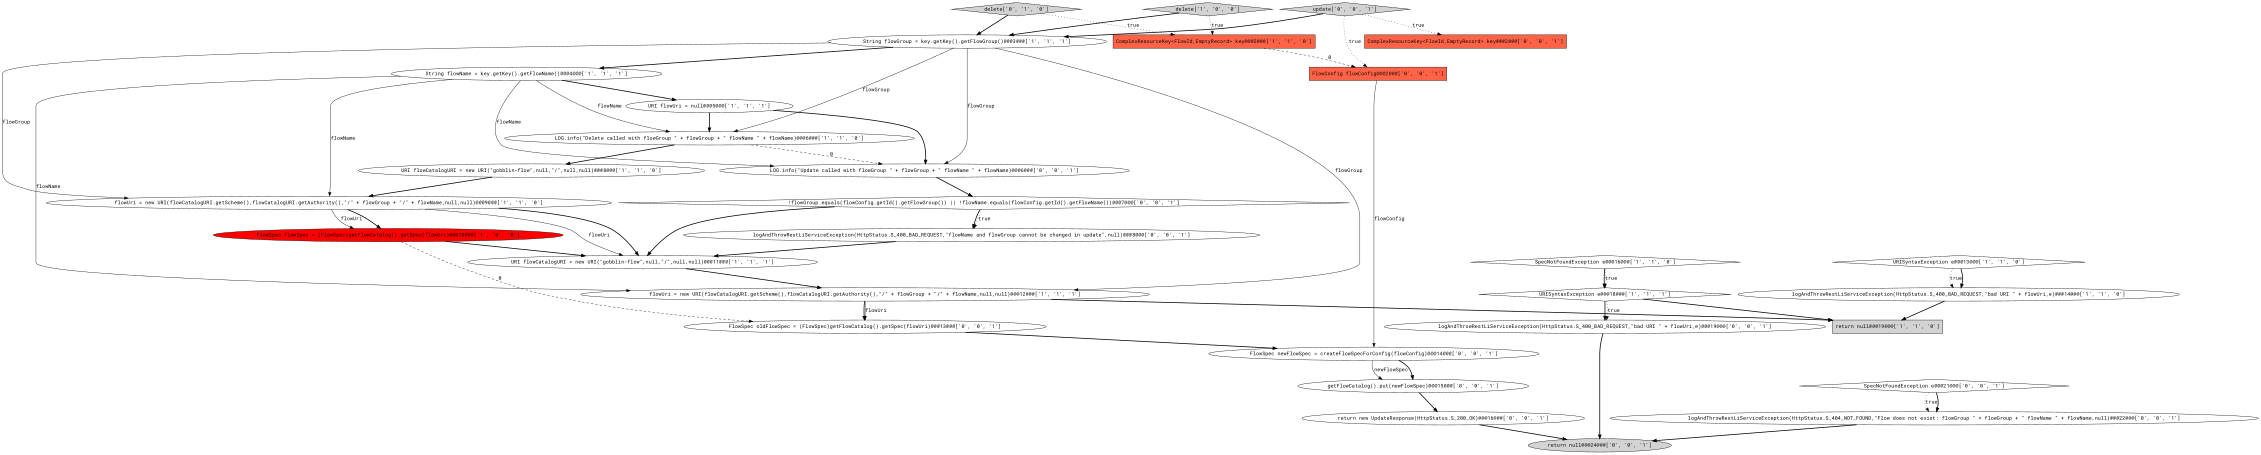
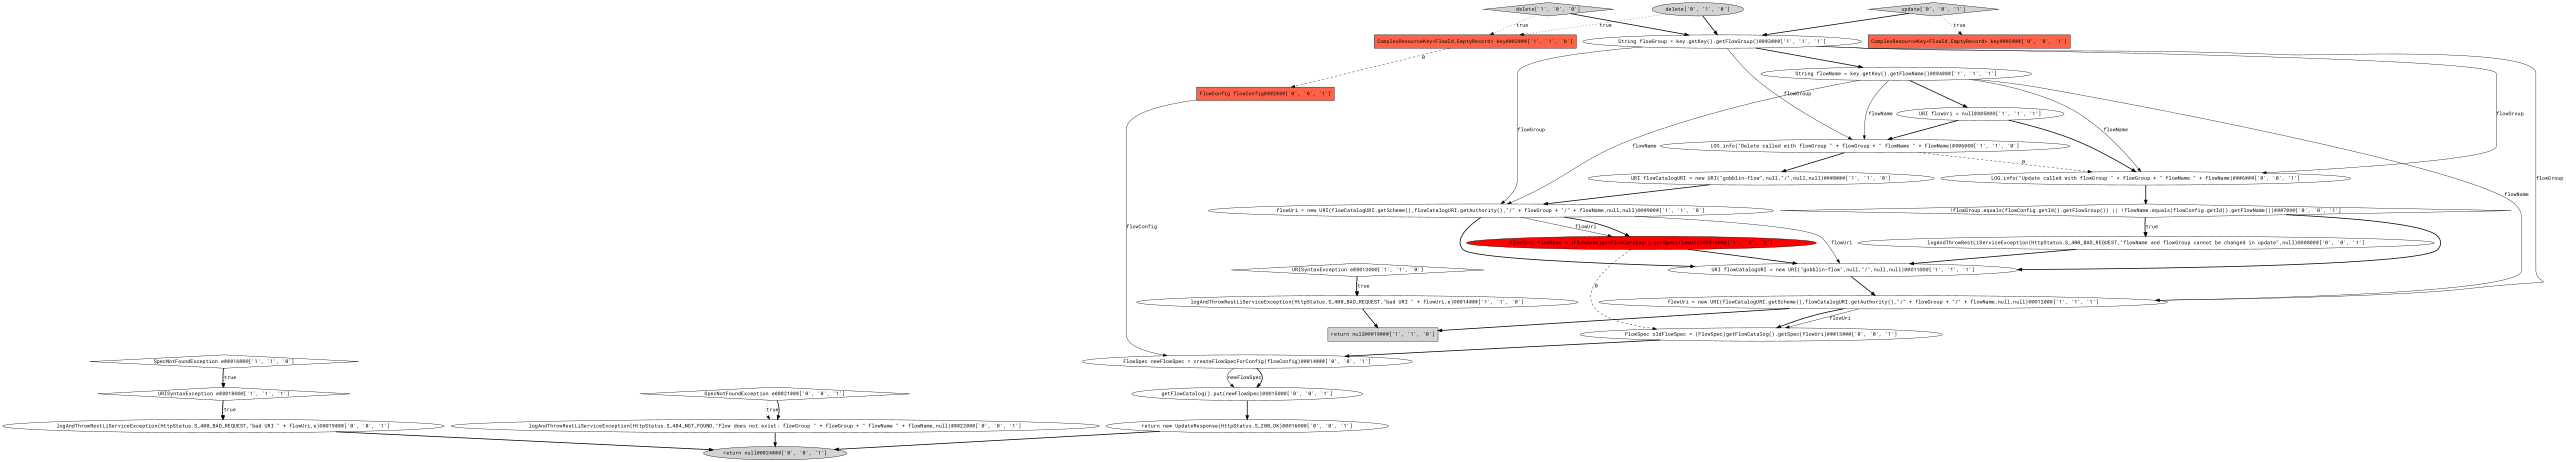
node "delete['0', '1', '0']": shape diamond -> ellipse
edge "update['0', '0', '1']" -> "FlowConfig flowConfig@@@2@@@['0', '0', '1']": removed, label "true"
edge "URISyntaxException e@@@18@@@['1', '1', '1']" -> "return null@@@19@@@['1', '1', '0']": removed
